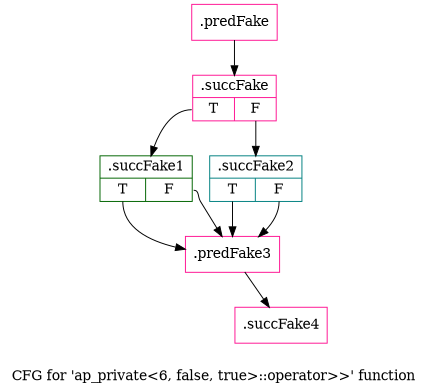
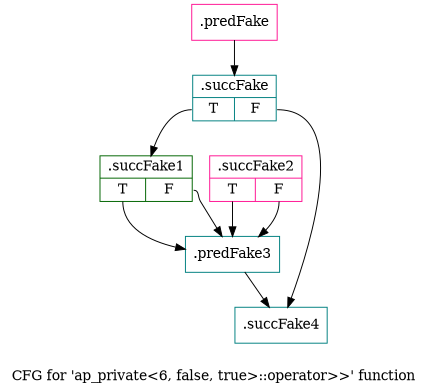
node ".succFake": color deeppink -> teal
edge ".succFake" -> ".succFake2": now ".succFake" -> ".succFake4"
node ".succFake2": color teal -> deeppink
node ".predFake3": color deeppink -> teal
node ".succFake4": color deeppink -> teal
